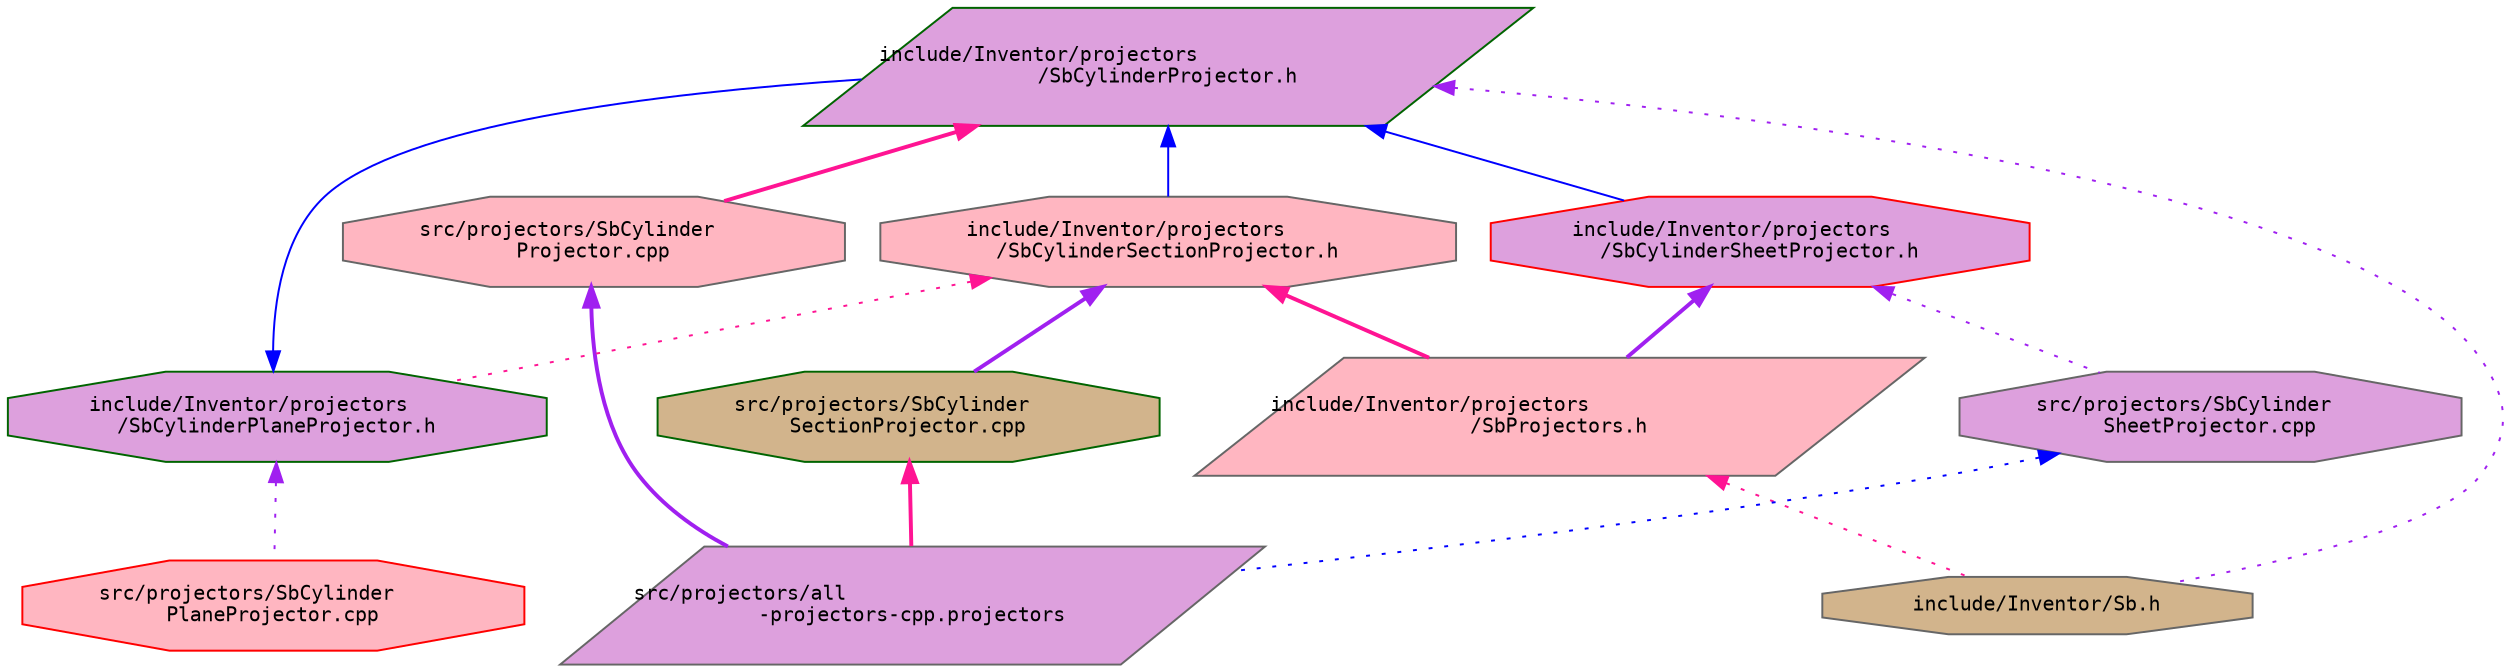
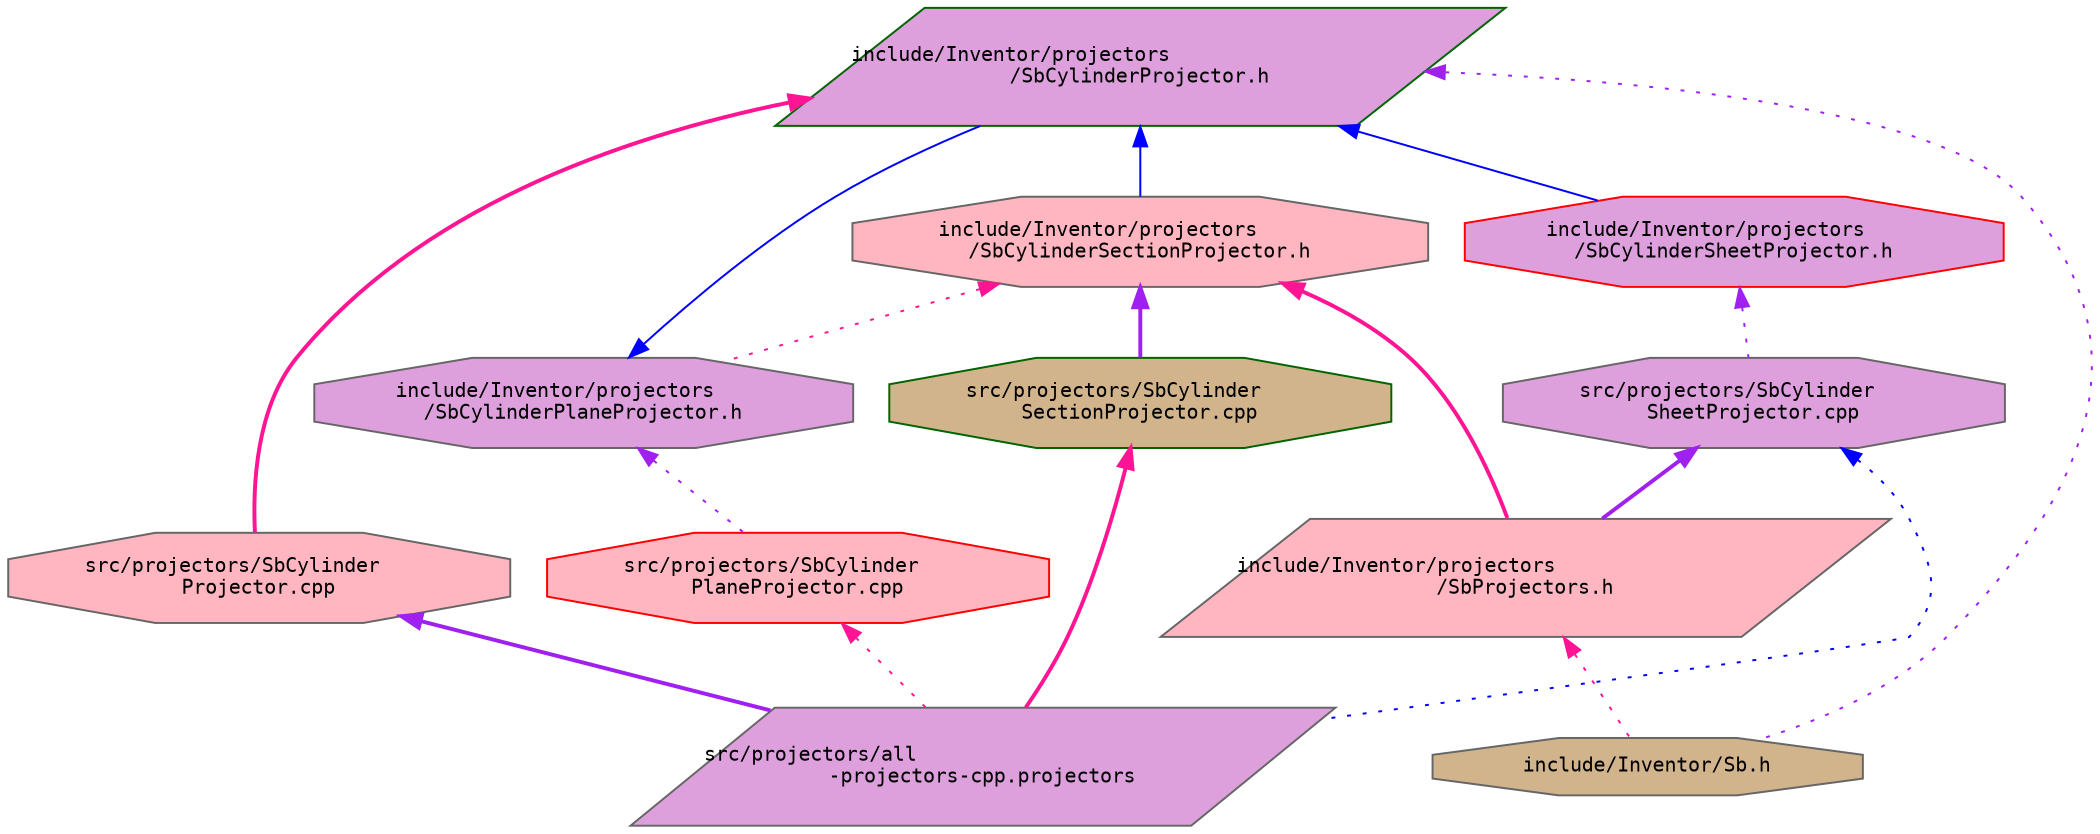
edge "include/Inventor/projectors /SbProjectors.h" -> "include/Inventor/projectors /SbCylinderSheetProjector.h": now "include/Inventor/projectors /SbProjectors.h" -> "src/projectors/SbCylinder SheetProjector.cpp"
node "include/Inventor/projectors /SbCylinderPlaneProjector.h": color darkgreen -> gray40
edge "src/projectors/all -projectors-cpp.projectors" -> "src/projectors/SbCylinder PlaneProjector.cpp": added
